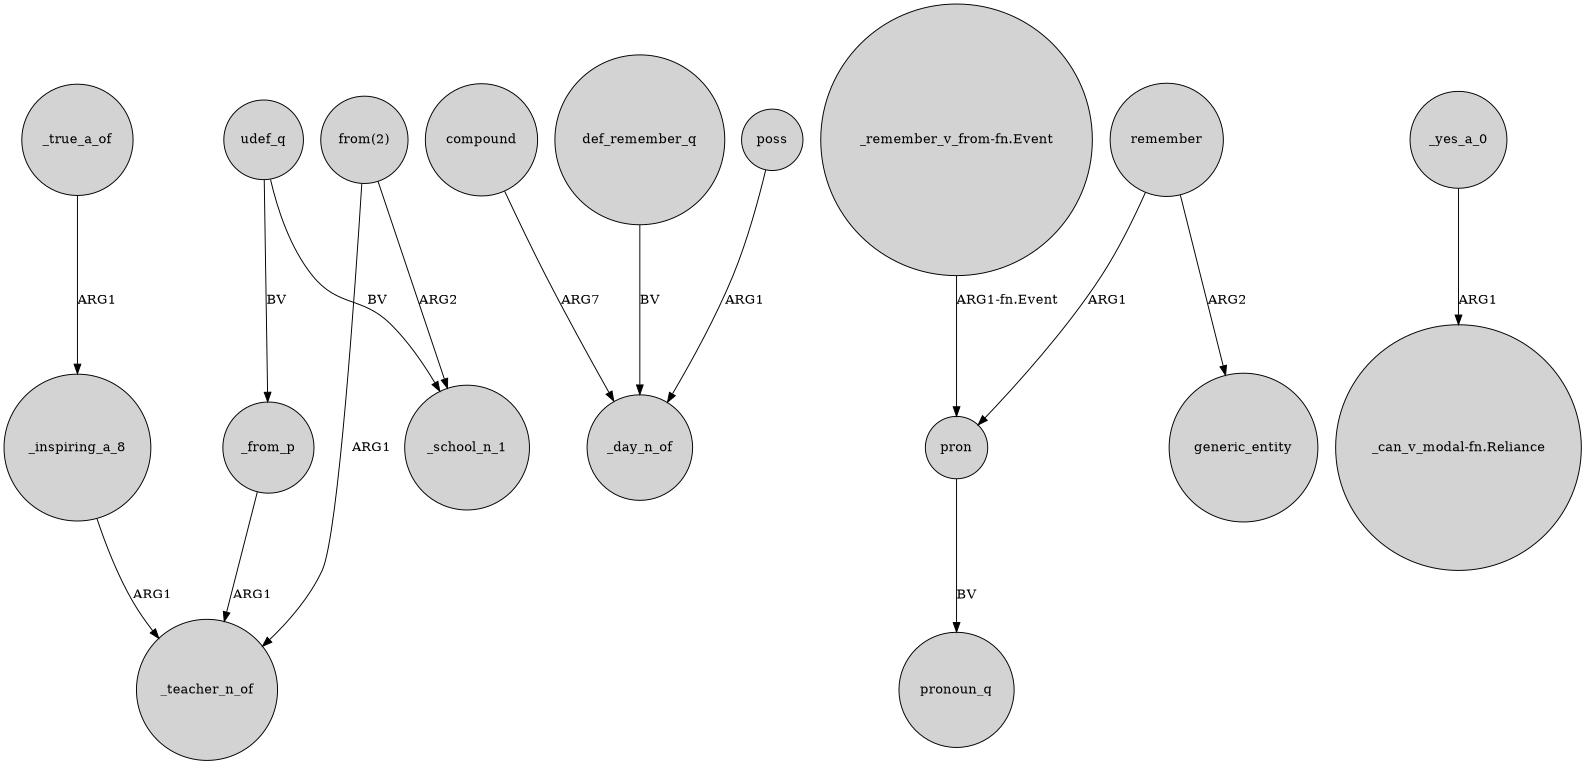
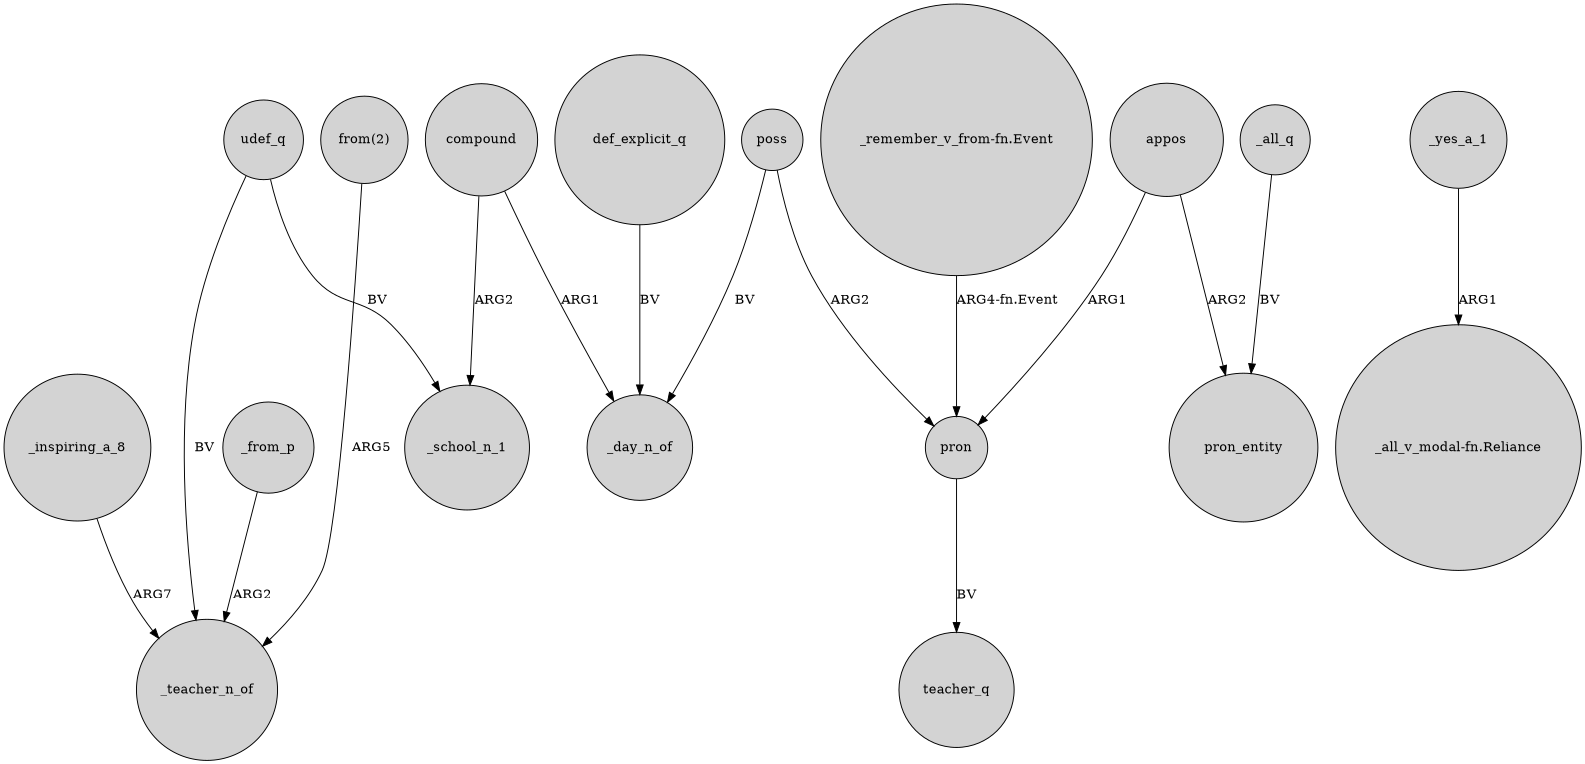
node "_true_a_of": removed
node "def_remember_q": label "def_remember_q" -> "def_explicit_q"
node "remember": label "remember" -> "appos"
node "_all_q": added
node "_yes_a_0": label "_yes_a_0" -> "_yes_a_1"
edge "from(2)" -> "_school_n_1": now "compound" -> "_school_n_1"
edge "udef_q" -> "_from_p": now "udef_q" -> "_teacher_n_of"
edge "compound" -> "_day_n_of": label "ARG7" -> "ARG1"
edge "poss" -> "_day_n_of": label "ARG1" -> "BV"
edge "_remember_v_from-fn.Event" -> "pron": label "ARG1-fn.Event" -> "ARG4-fn.Event"
edge "poss" -> "pron": added, label "ARG2"
edge "from(2)" -> "_teacher_n_of": label "ARG1" -> "ARG5"
node "generic_entity": label "generic_entity" -> "pron_entity"
node "_can_v_modal-fn.Reliance": label "_can_v_modal-fn.Reliance" -> "_all_v_modal-fn.Reliance"
edge "_inspiring_a_8" -> "_teacher_n_of": label "ARG1" -> "ARG7"
edge "_from_p" -> "_teacher_n_of": label "ARG1" -> "ARG2"
node "pronoun_q": label "pronoun_q" -> "teacher_q"
